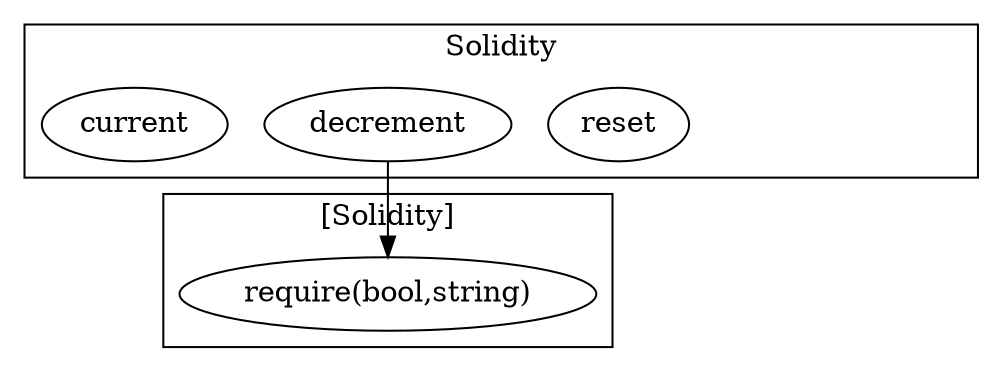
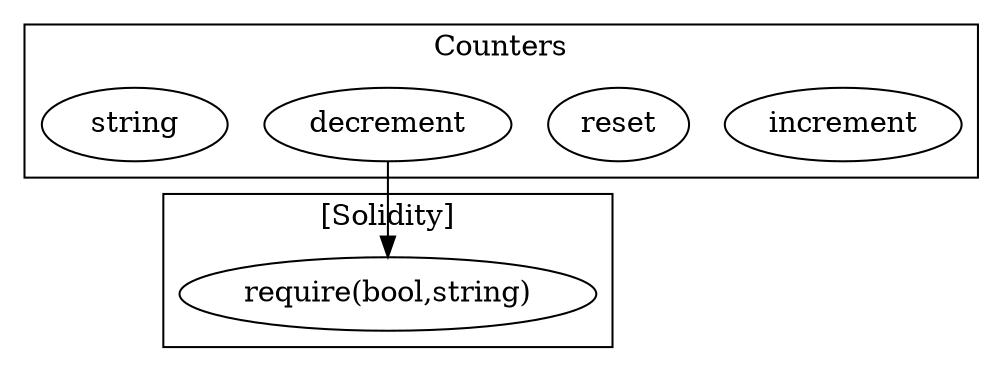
cluster "Solidity": label "Solidity" -> "Counters"
node "current": label "current" -> "string"
node "increment": added
